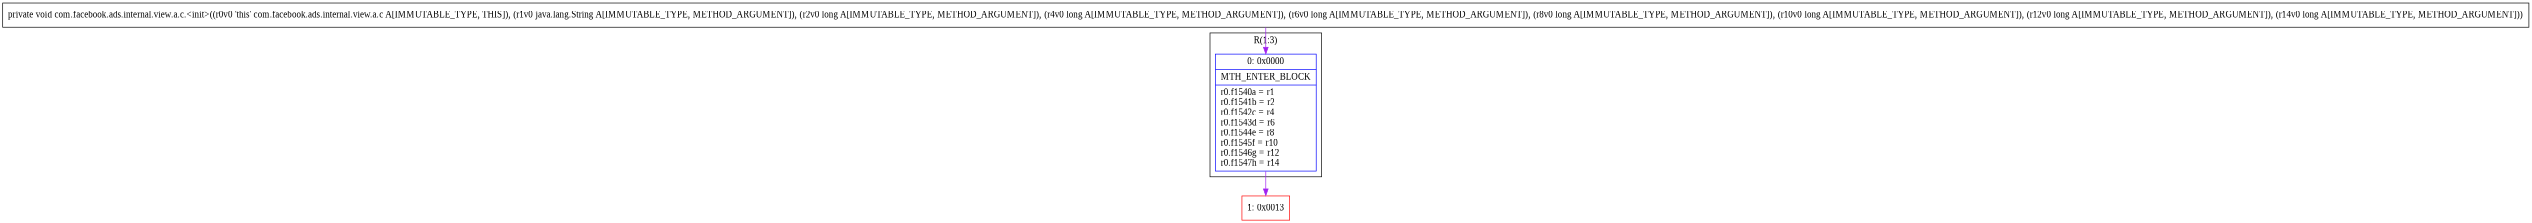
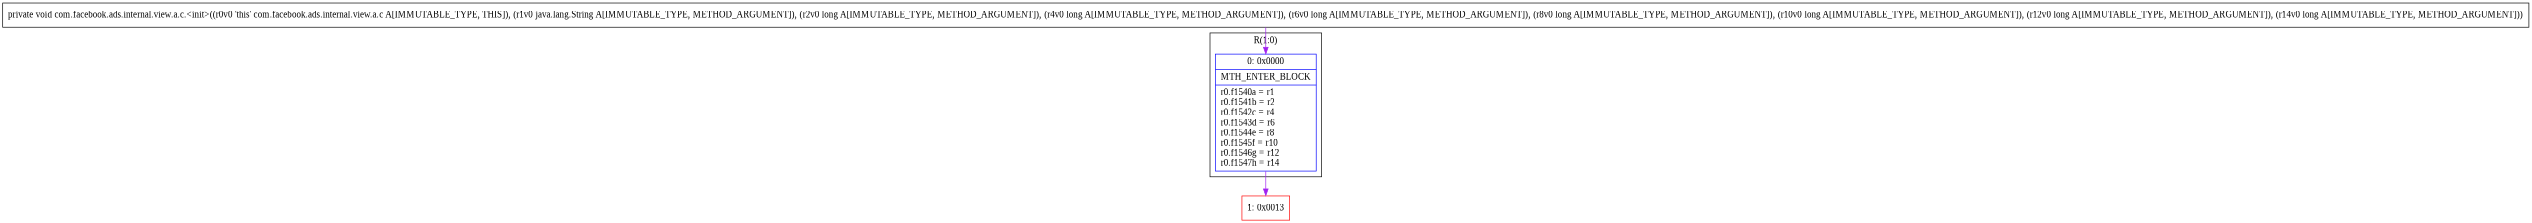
cluster "R(1:3)": label "R(1:3)" -> "R(1:0)"
